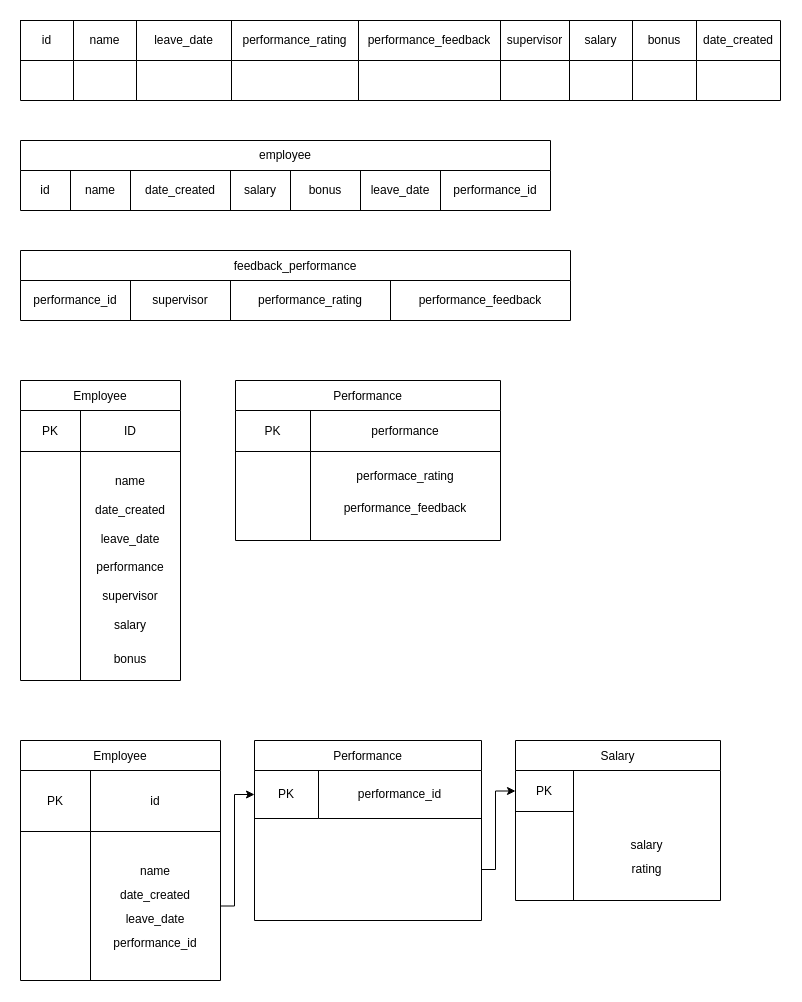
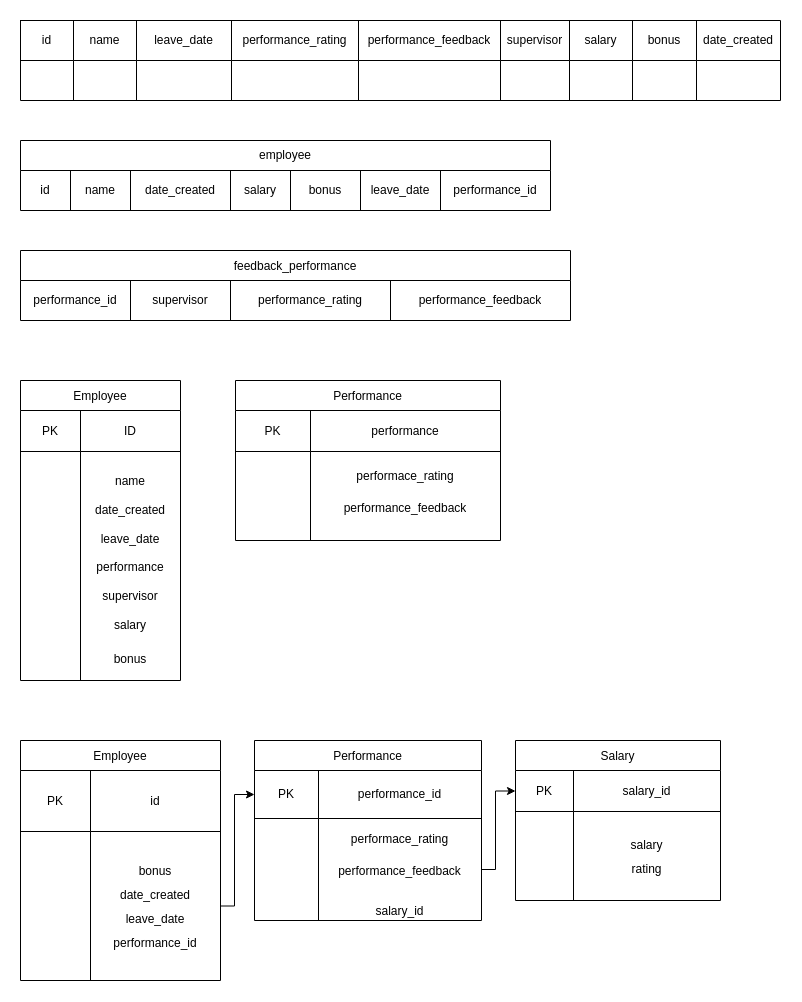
node "salary_id": added
node "performace_rating performance_feedback salary_id": added
node "name date_created leave_date performance_id": label "name date_created leave_date performance_id" -> "bonus date_created leave_date performance_id"
